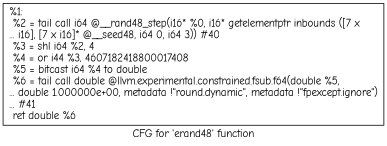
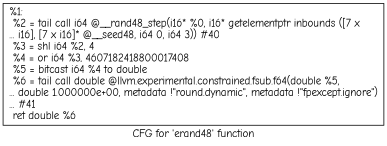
node "%1:": text "%4 = or i44 %3, 4607182418800017408" -> "%4 = or i64 %3, 4607182418800017408"
